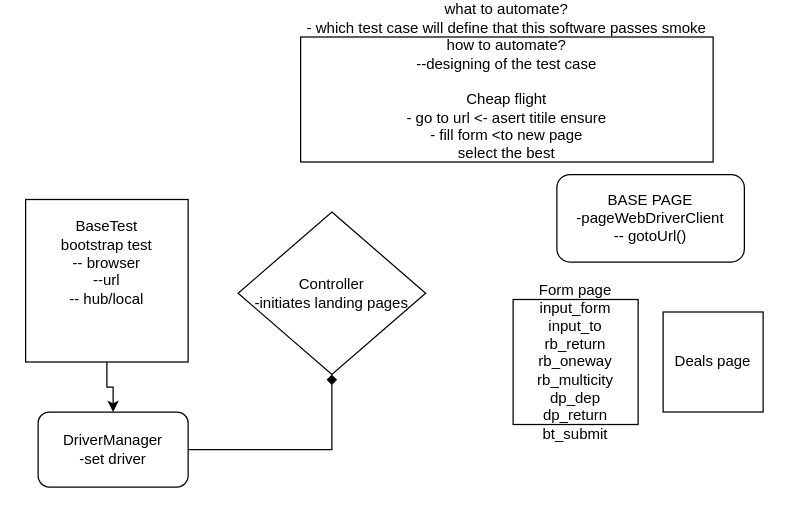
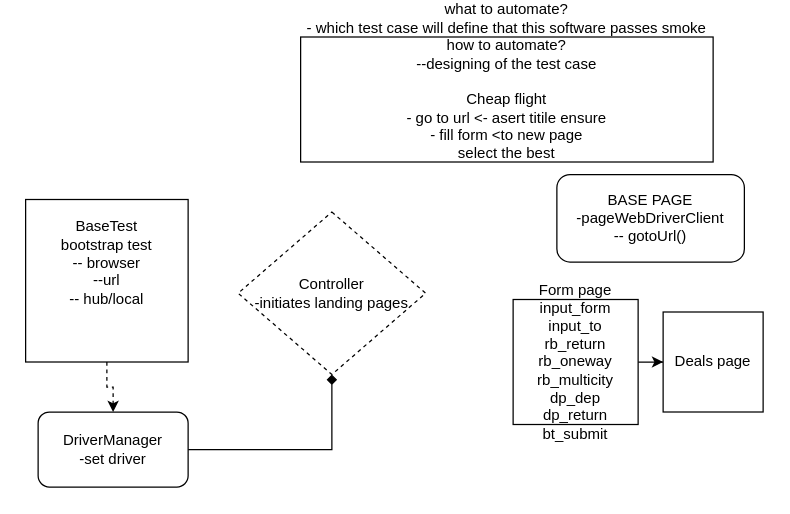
node "Controller -initiates landing pages": style solid -> dashed
edge "Form page input_form input_to rb_return rb_oneway rb_multicity dp_dep dp_return bt_submit" -> "Deals page": added
edge "BaseTest bootstrap test -- browser --url -- hub/local" -> "DriverManager -set driver": style solid -> dashed
